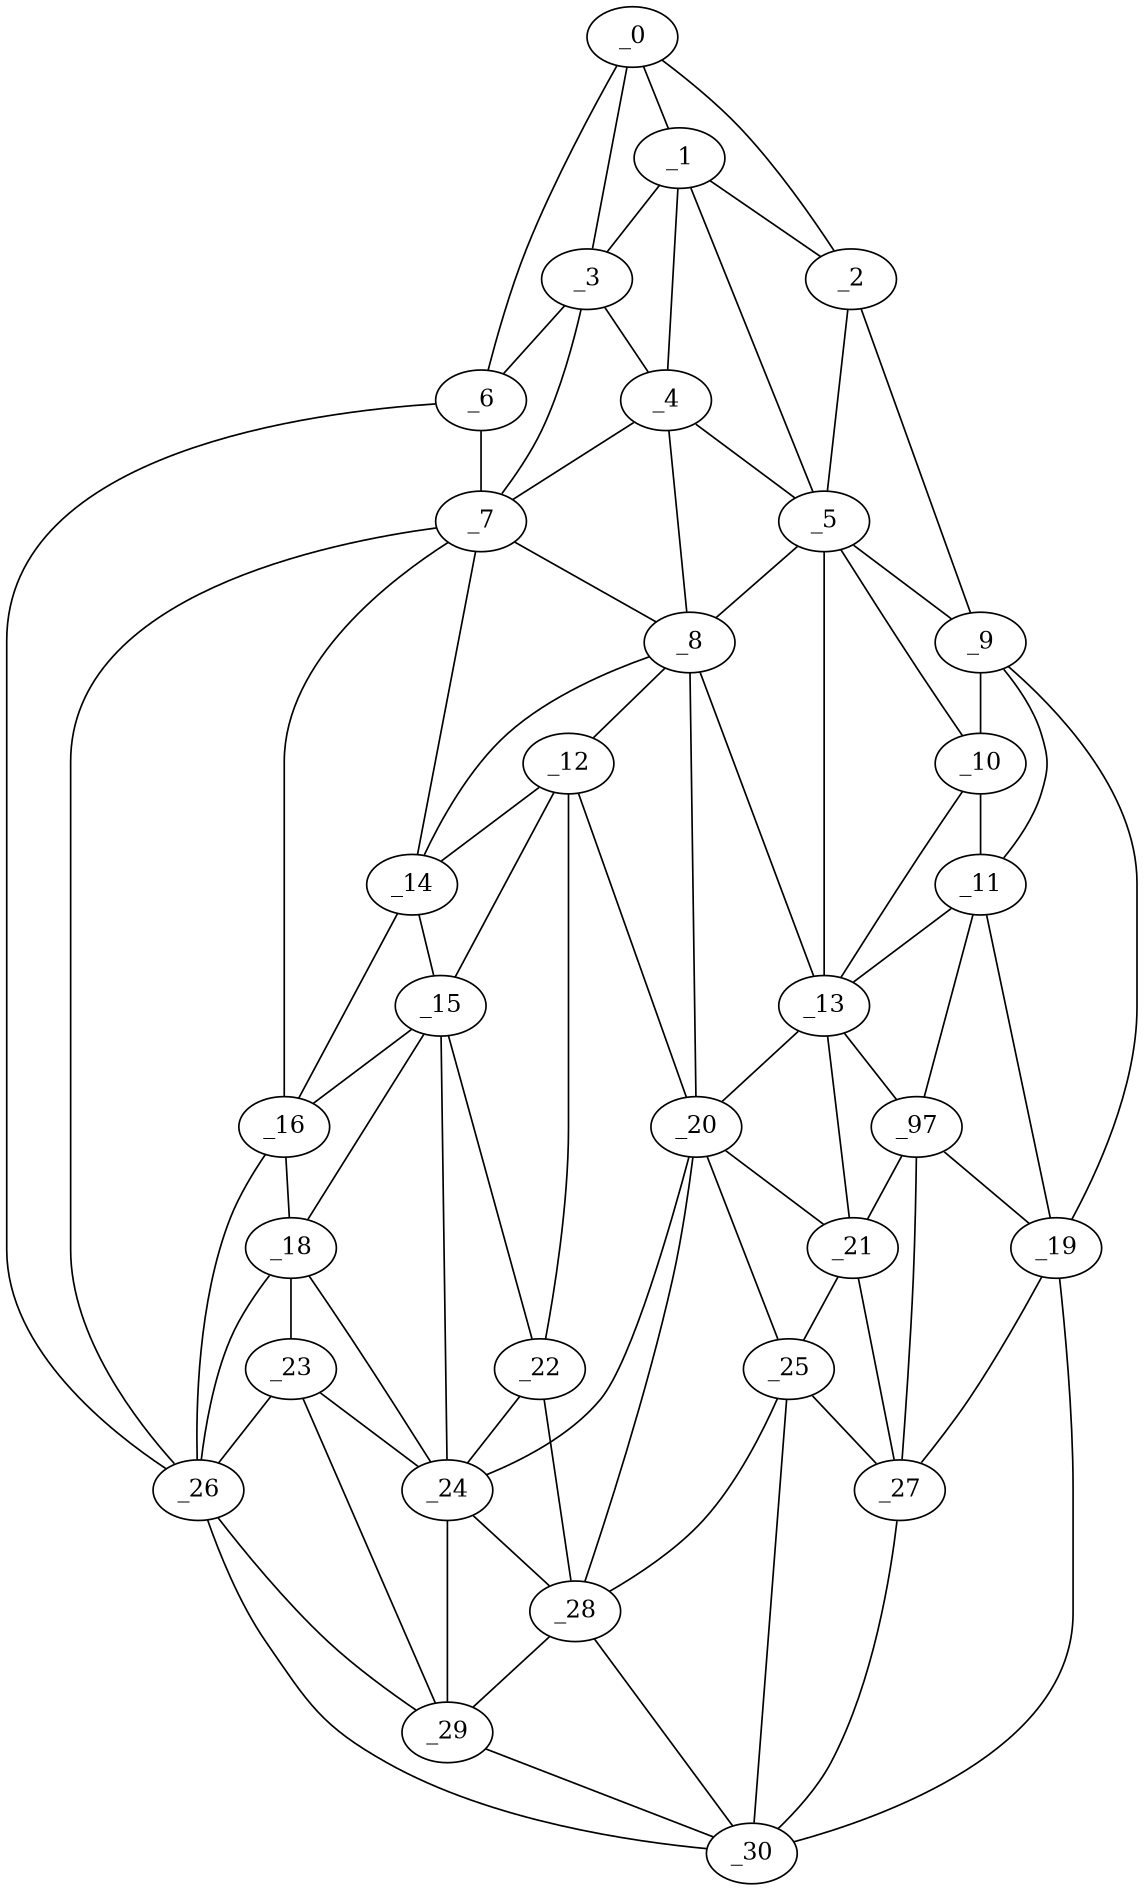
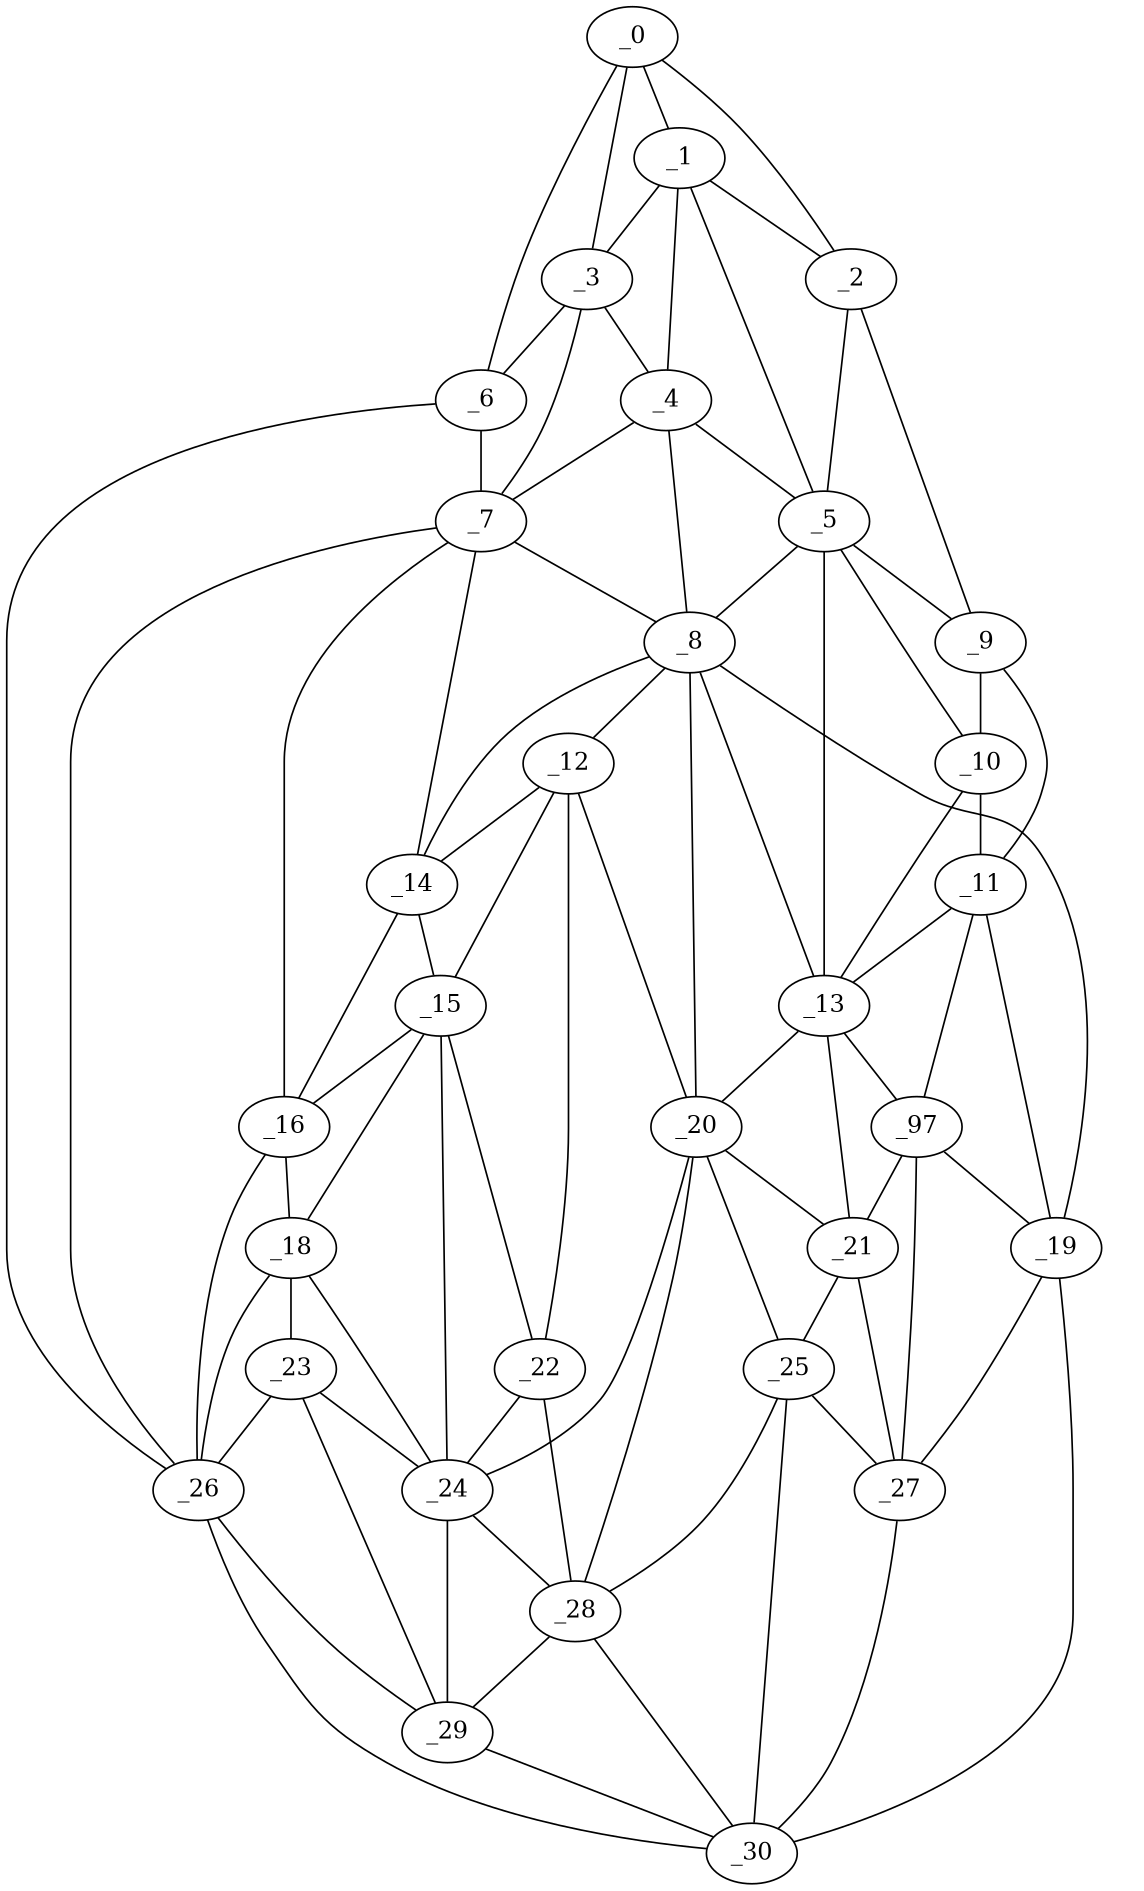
edge "_9" -- "_19": now "_8" -- "_19"
